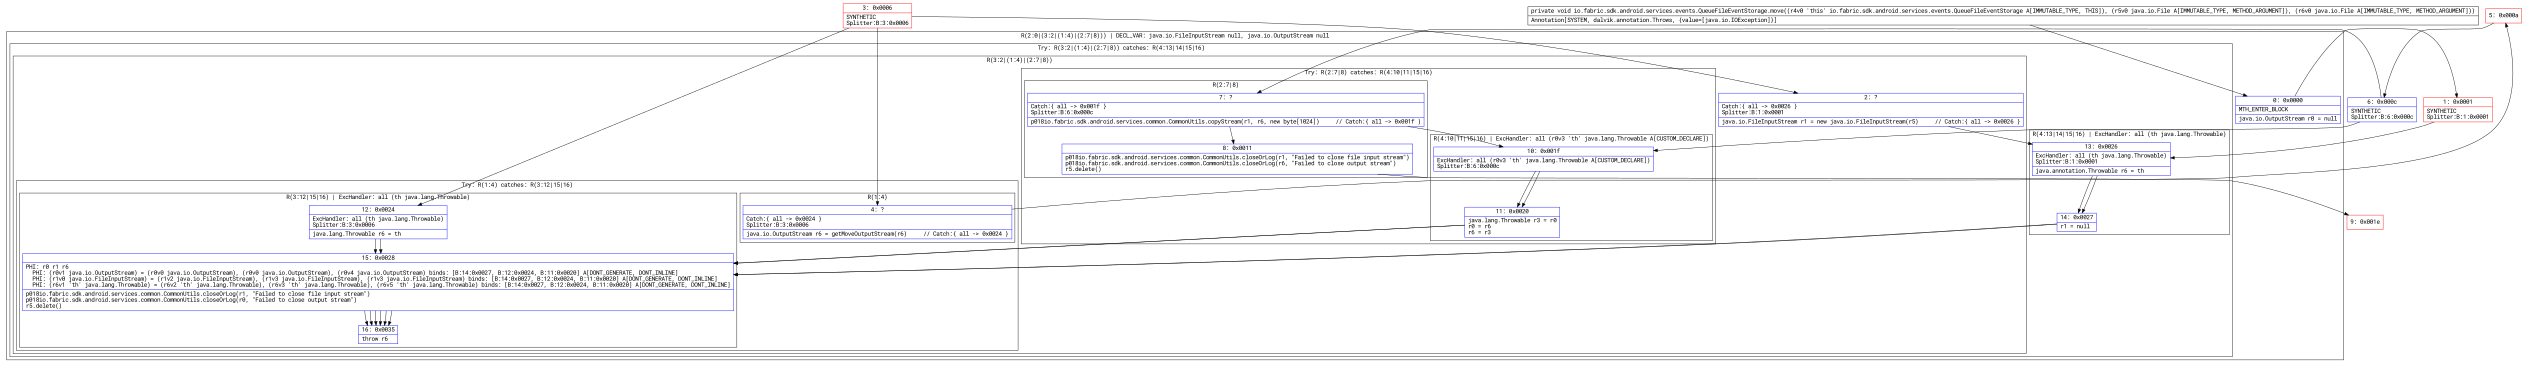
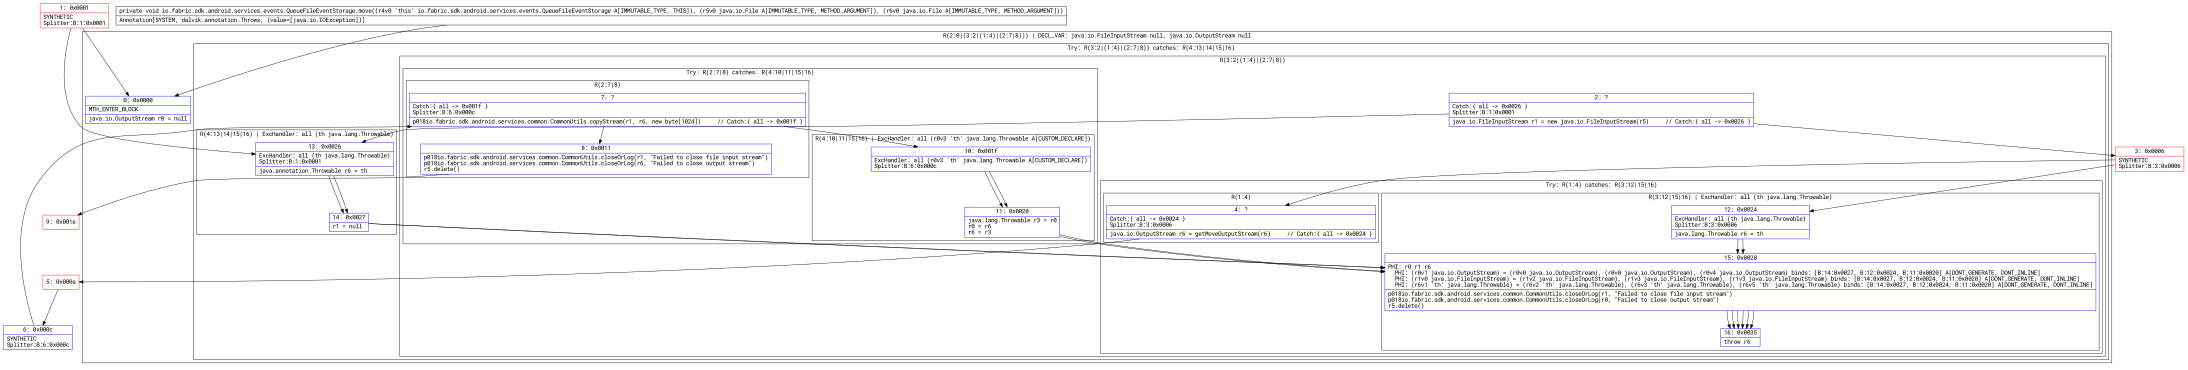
edge "3: 0x0006" -> "2: ?": reversed
edge "0: 0x0000" -> "1: 0x0001": reversed
edge "6: 0x000c" -> "10: 0x001f": removed
